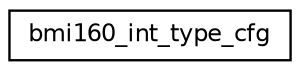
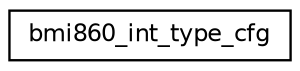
node "bmi160_int_type_cfg": label "bmi160_int_type_cfg" -> "bmi860_int_type_cfg"
